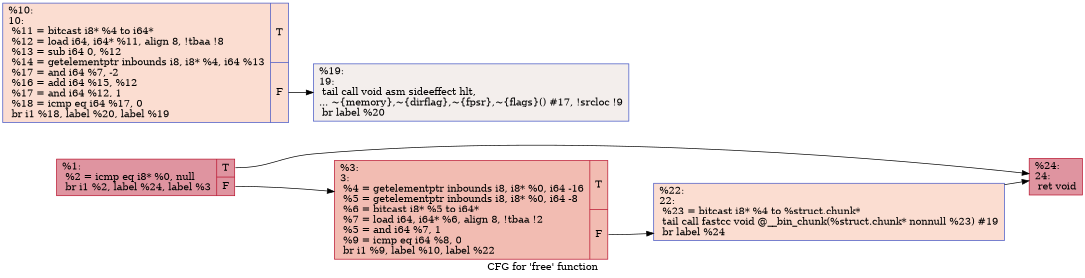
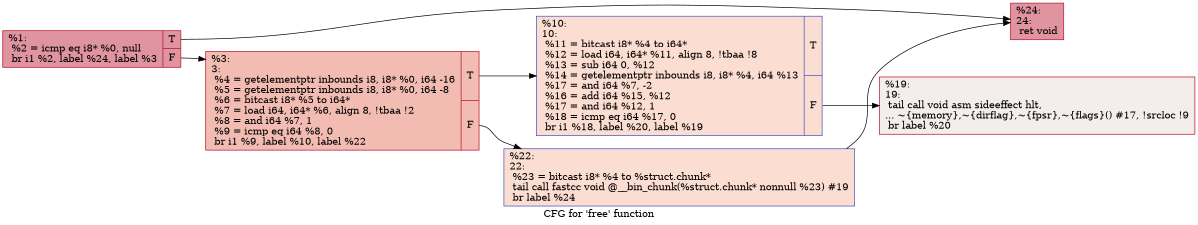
edge "%3:" -> "%10:": added
node "%19:": color #3d50c3ff -> #b70d28ff
node "%3:": text "%5 = and i64 %7, 1" -> "%8 = and i64 %7, 1"
